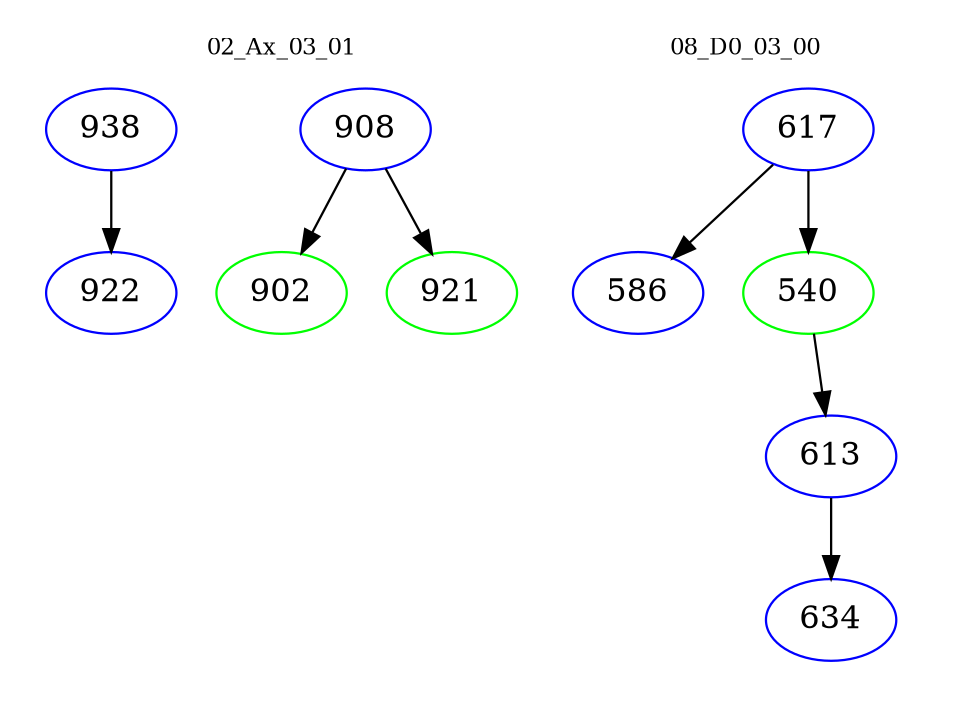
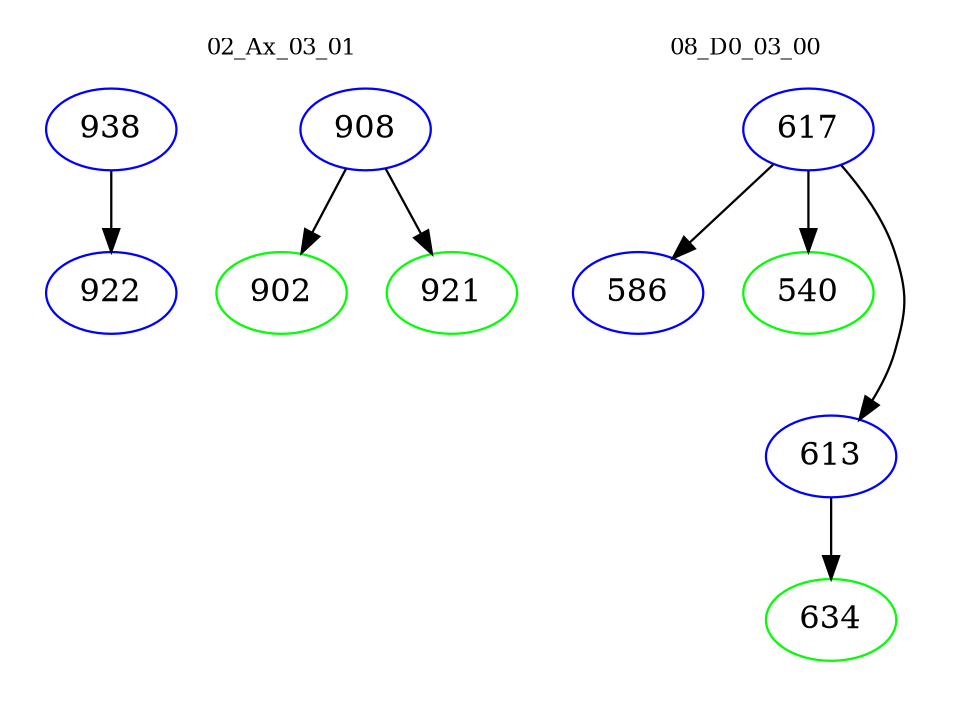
edge "540" -> "613": now "617" -> "613"
node "634": color blue -> green
